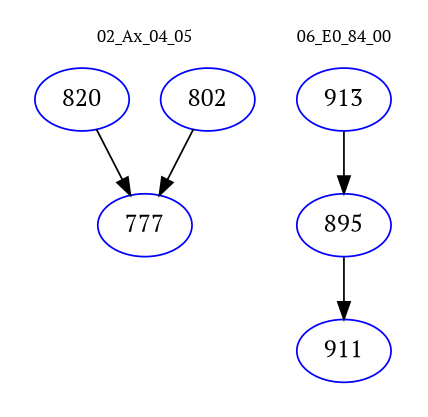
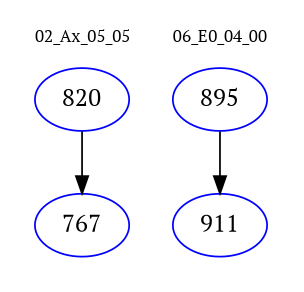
cluster "02_Ax_04_05": label "02_Ax_04_05" -> "02_Ax_05_05"
cluster "06_E0_84_00": label "06_E0_84_00" -> "06_E0_04_00"
node "802": removed
node "913": removed
node "777": label "777" -> "767"
